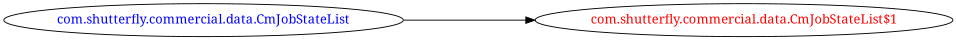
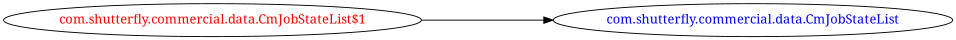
edge "com.shutterfly.commercial.data.CmJobStateList" -> "com.shutterfly.commercial.data.CmJobStateList$1": reversed
